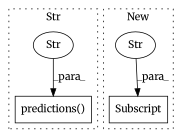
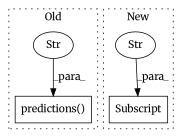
cluster "Str": label "Str" -> "Old"
